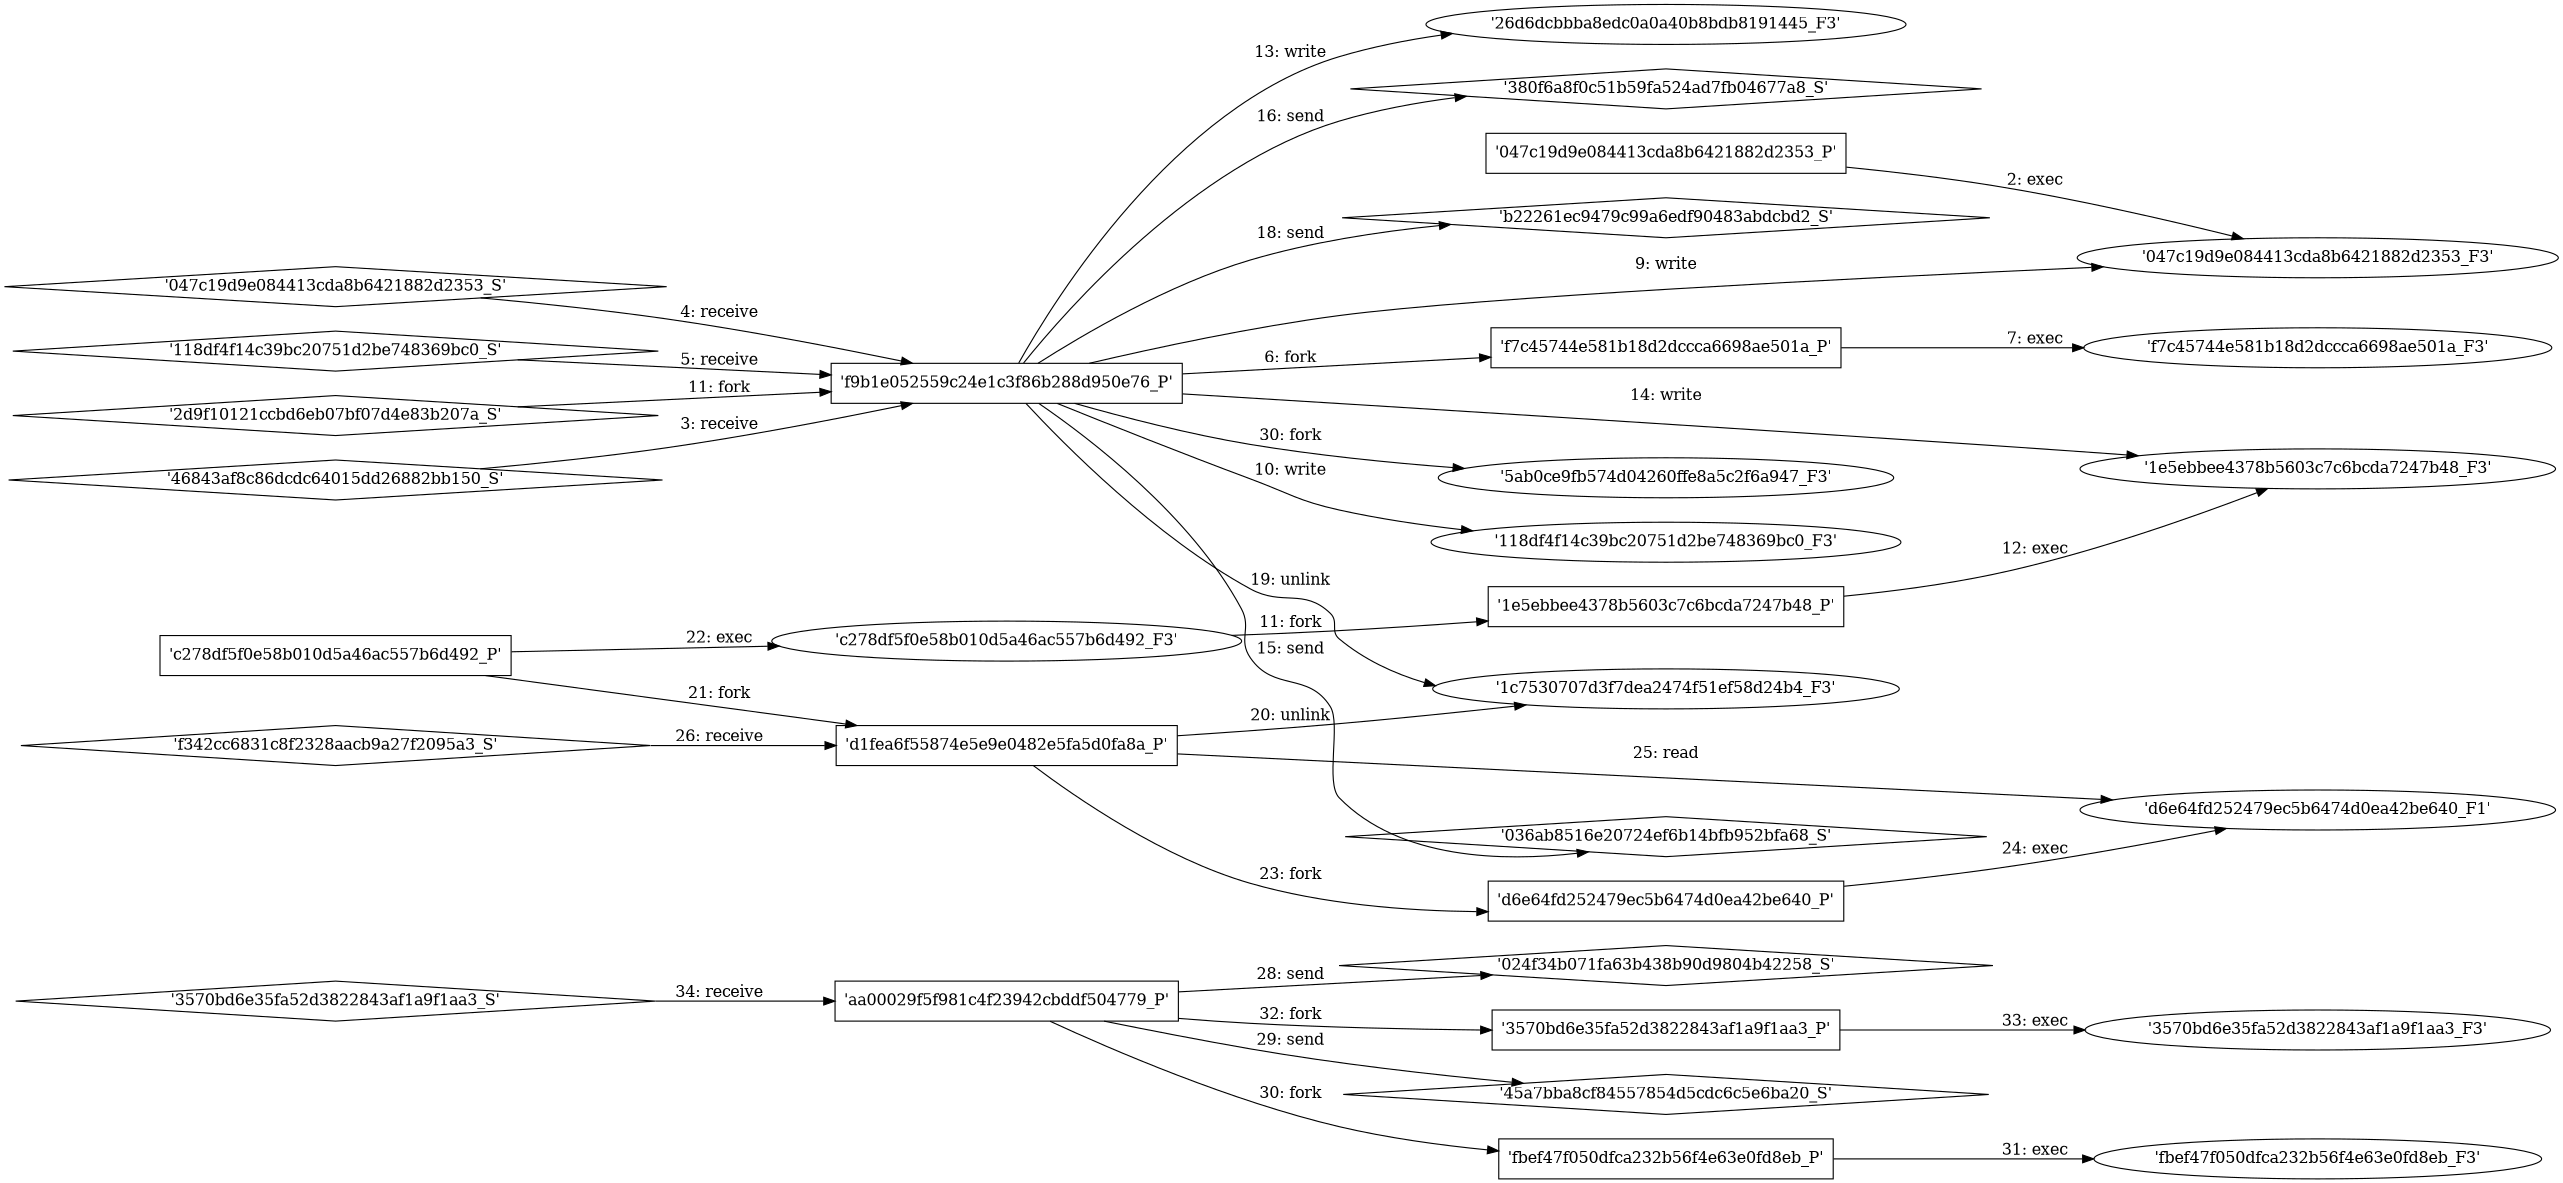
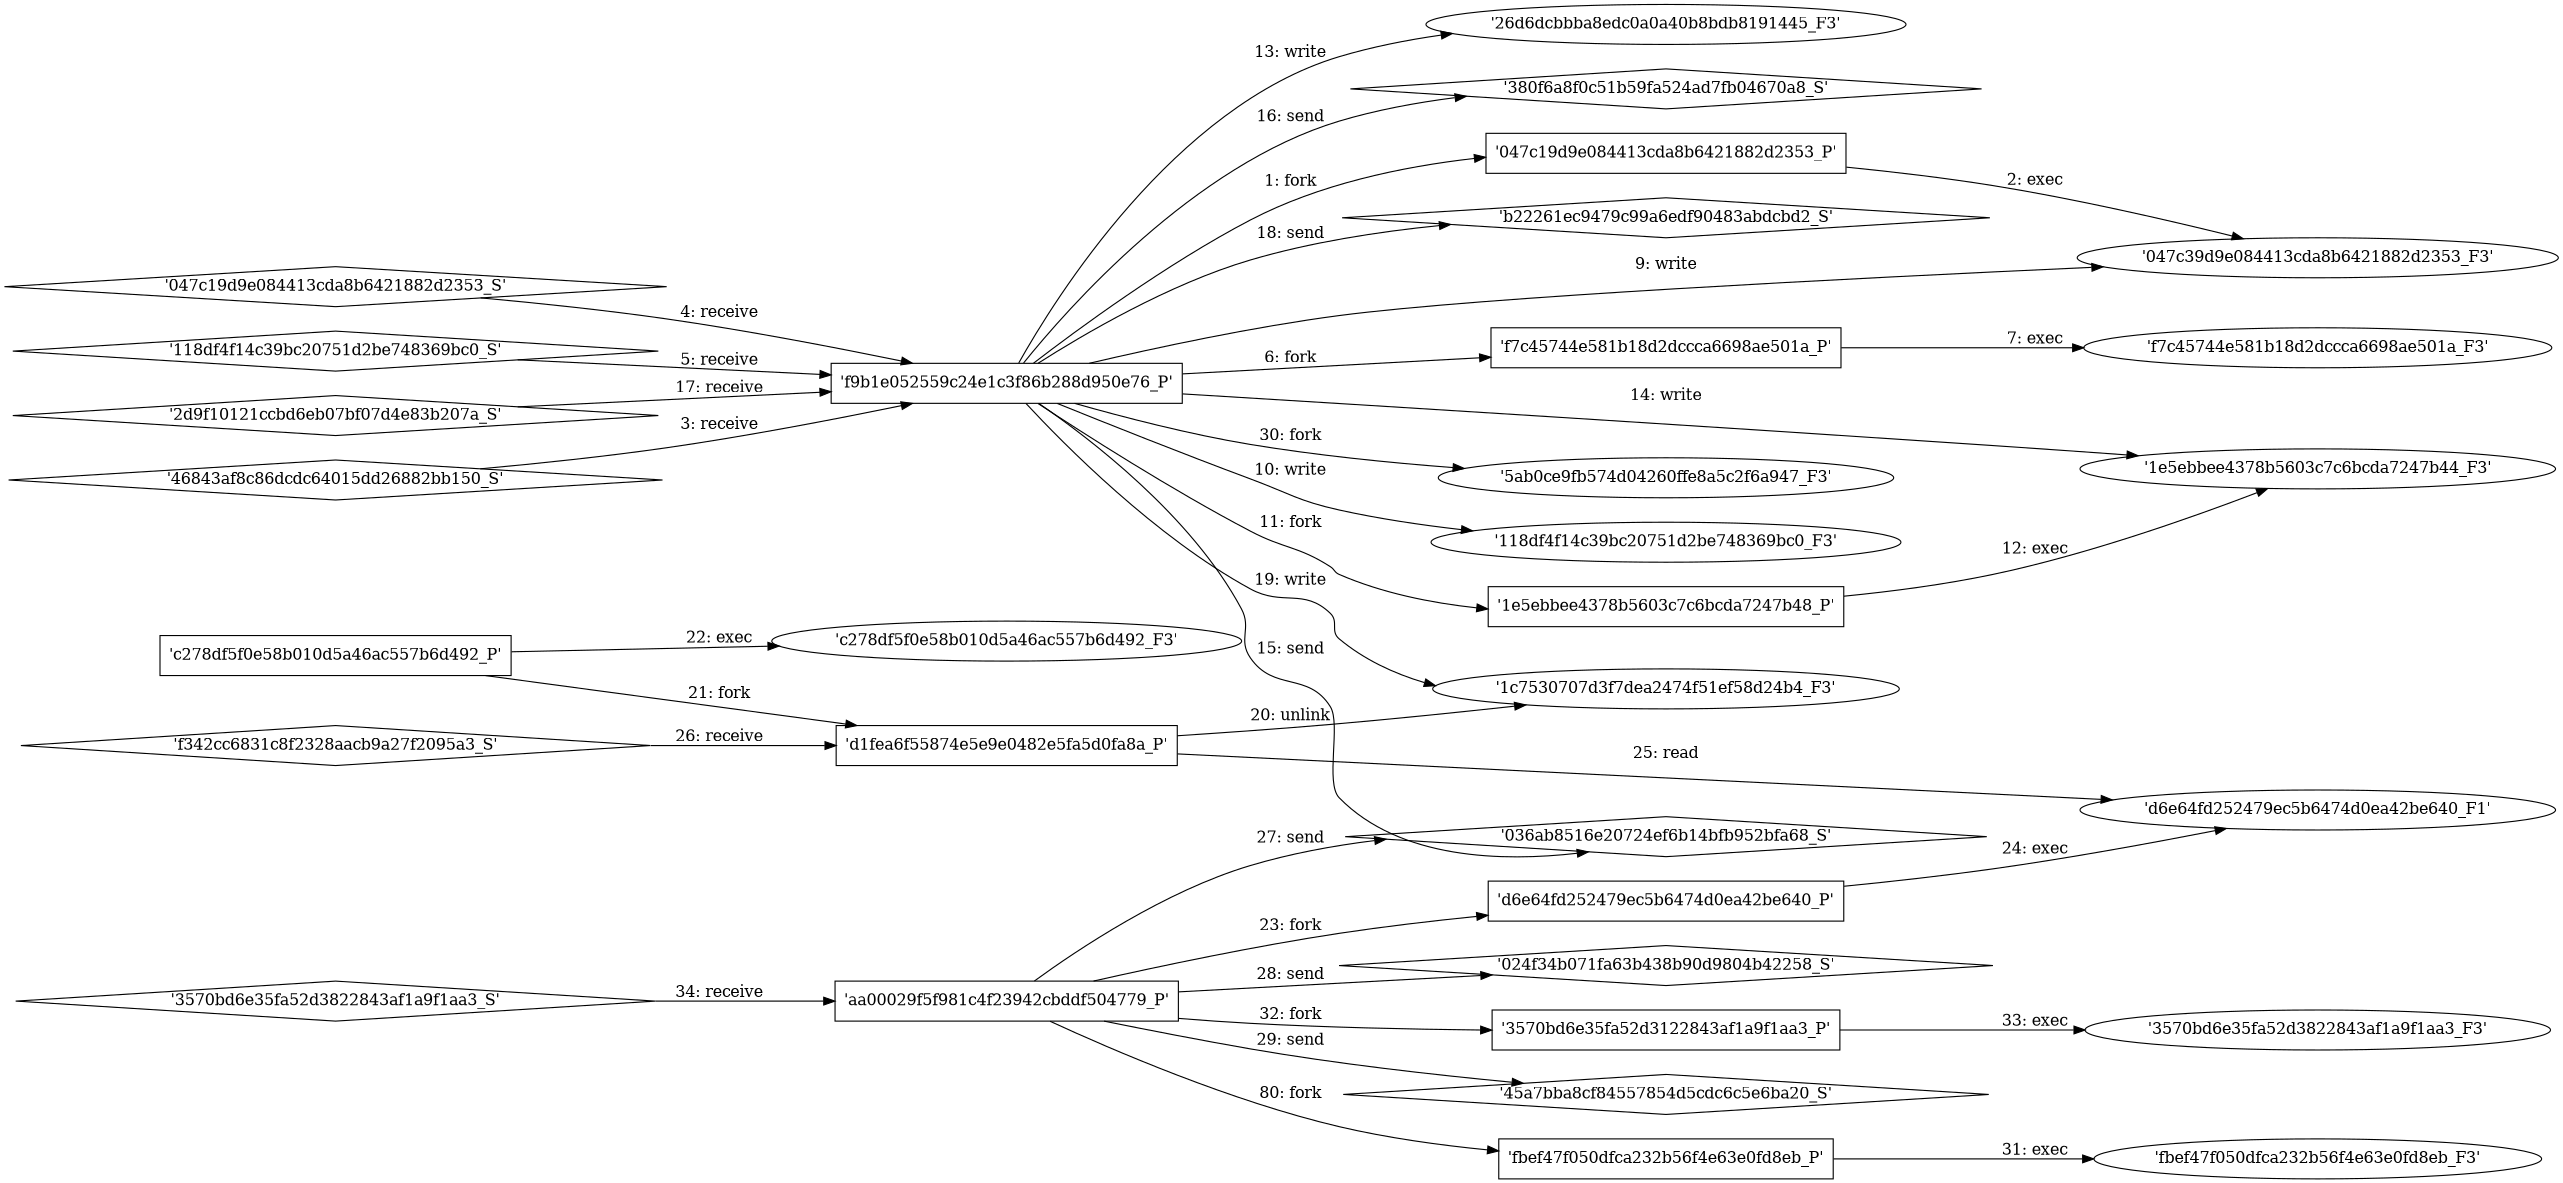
node "'380f6a8f0c51b59fa524ad7fb04677a8_S'": label "'380f6a8f0c51b59fa524ad7fb04677a8_S'" -> "'380f6a8f0c51b59fa524ad7fb04670a8_S'"
edge "'f9b1e052559c24e1c3f86b288d950e76_P'" -> "'047c19d9e084413cda8b6421882d2353_P'": added, label "1: fork"
node "'047c19d9e084413cda8b6421882d2353_F3'": label "'047c19d9e084413cda8b6421882d2353_F3'" -> "'047c39d9e084413cda8b6421882d2353_F3'"
edge "'2d9f10121ccbd6eb07bf07d4e83b207a_S'" -> "'f9b1e052559c24e1c3f86b288d950e76_P'": label "11: fork" -> "17: receive"
node "'1e5ebbee4378b5603c7c6bcda7247b48_F3'": label "'1e5ebbee4378b5603c7c6bcda7247b48_F3'" -> "'1e5ebbee4378b5603c7c6bcda7247b44_F3'"
edge "'f9b1e052559c24e1c3f86b288d950e76_P'" -> "'1c7530707d3f7dea2474f51ef58d24b4_F3'": label "19: unlink" -> "19: write"
edge "'c278df5f0e58b010d5a46ac557b6d492_F3'" -> "'1e5ebbee4378b5603c7c6bcda7247b48_P'": now "'f9b1e052559c24e1c3f86b288d950e76_P'" -> "'1e5ebbee4378b5603c7c6bcda7247b48_P'"
edge "'d1fea6f55874e5e9e0482e5fa5d0fa8a_P'" -> "'d6e64fd252479ec5b6474d0ea42be640_P'": now "'aa00029f5f981c4f23942cbddf504779_P'" -> "'d6e64fd252479ec5b6474d0ea42be640_P'"
edge "'aa00029f5f981c4f23942cbddf504779_P'" -> "'036ab8516e20724ef6b14bfb952bfa68_S'": added, label "27: send"
node "'3570bd6e35fa52d3822843af1a9f1aa3_P'": label "'3570bd6e35fa52d3822843af1a9f1aa3_P'" -> "'3570bd6e35fa52d3122843af1a9f1aa3_P'"
edge "'aa00029f5f981c4f23942cbddf504779_P'" -> "'fbef47f050dfca232b56f4e63e0fd8eb_P'": label "30: fork" -> "80: fork"
